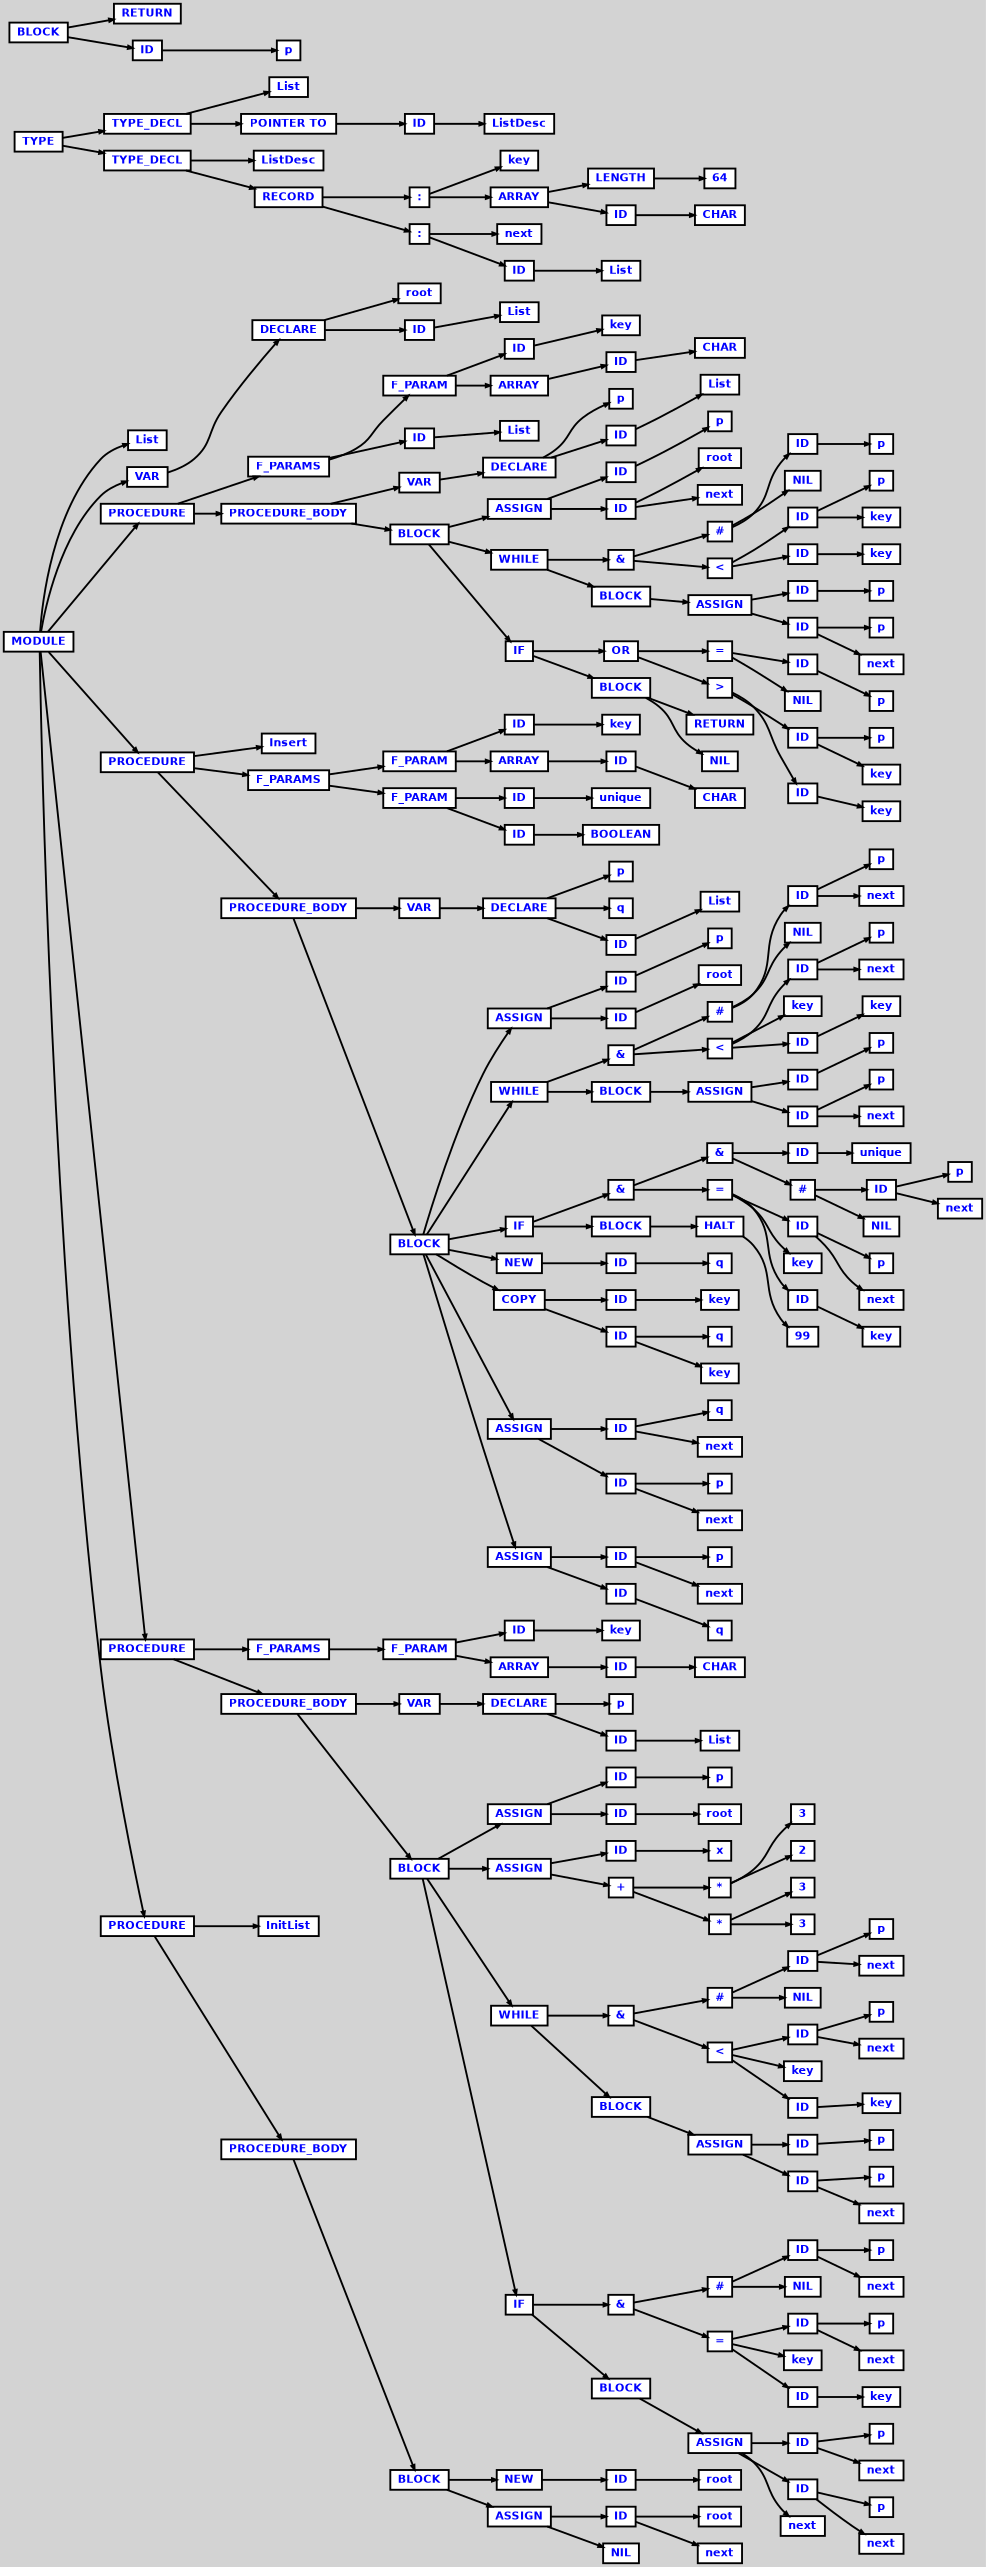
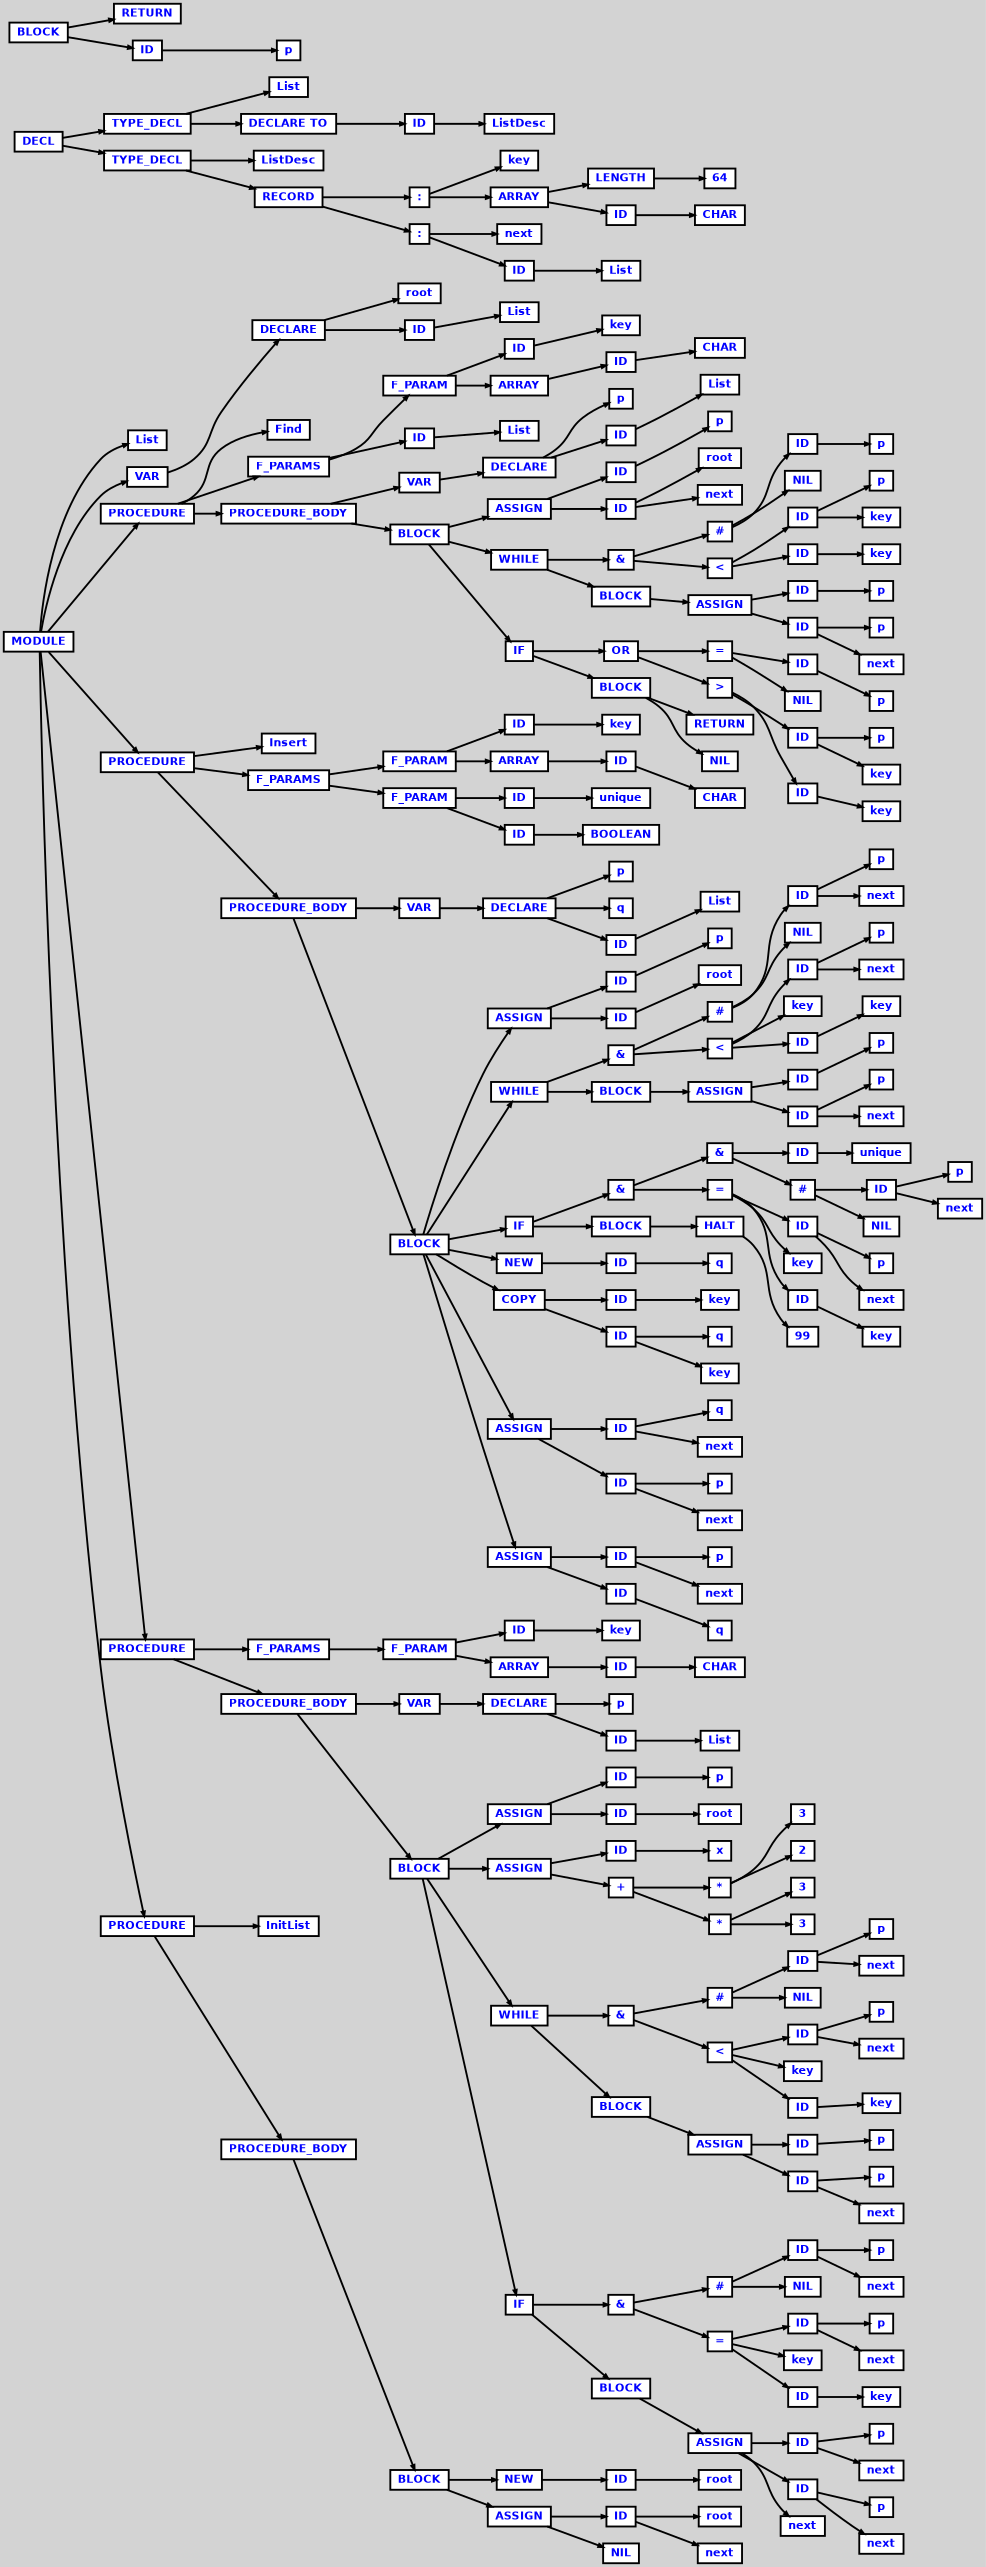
node "POINTER TO": label "POINTER TO" -> "DECLARE TO"
node "TYPE": label "TYPE" -> "DECL"
node "Find": added
